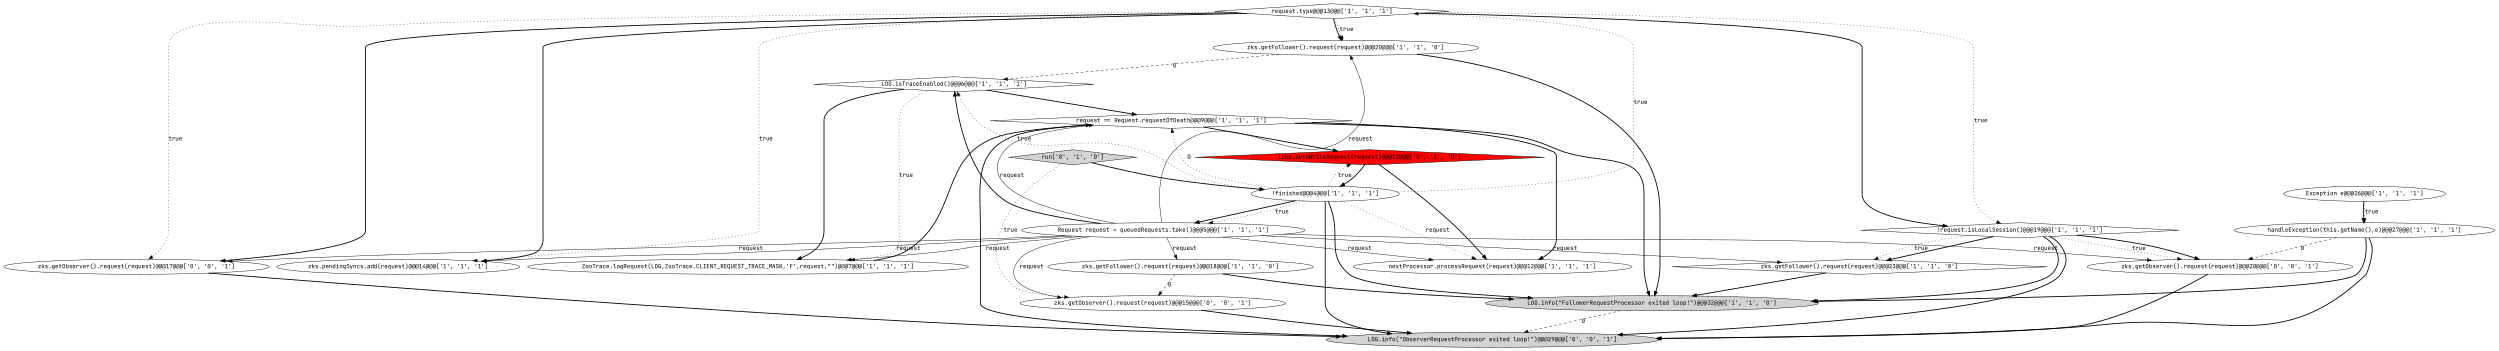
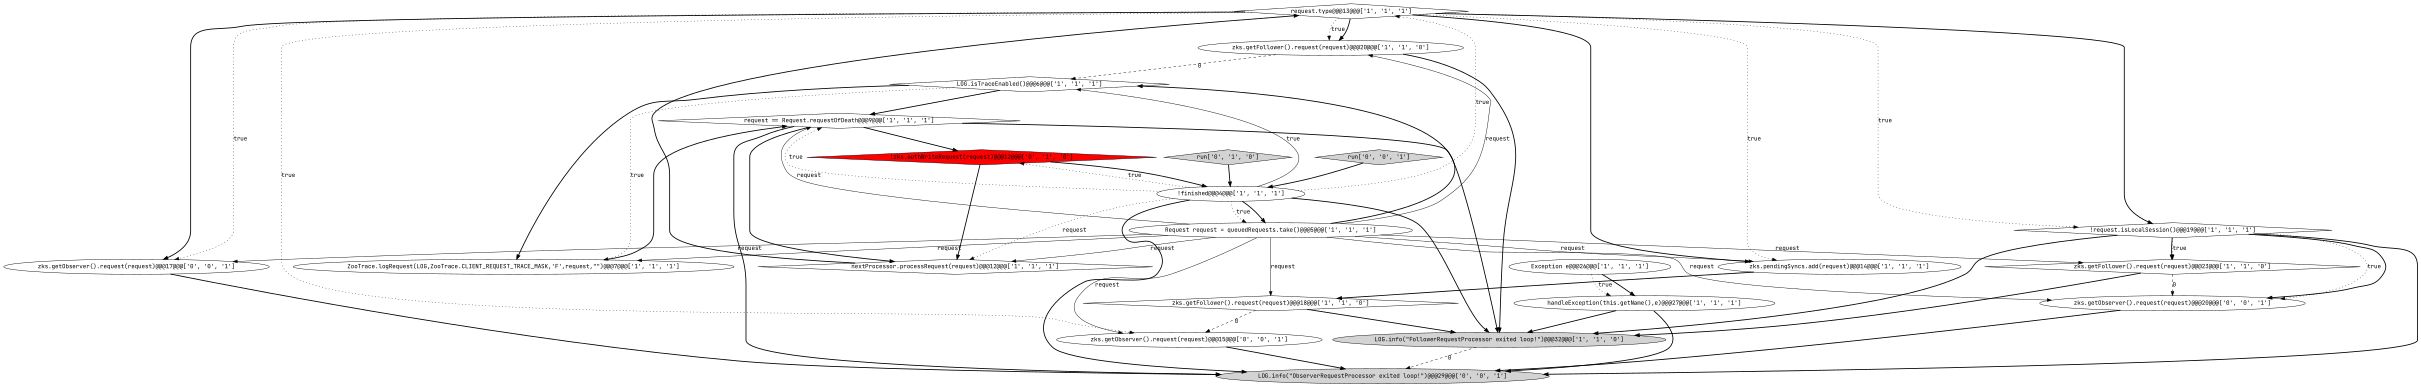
edge "nextProcessor.processRequest(request)@@@12@@@['1', '1', '1']" -> "request.type@@@13@@@['1', '1', '1']": added
edge "!finished@@@4@@@['1', '1', '1']" -> "LOG.isTraceEnabled()@@@6@@@['1', '1', '1']": style dotted -> solid
edge "!finished@@@4@@@['1', '1', '1']" -> "request == Request.requestOfDeath@@@9@@@['1', '1', '1']": label "0" -> "true"
node "run['0', '0', '1']": added
edge "run['0', '1', '0']" -> "zks.getObserver().request(request)@@@15@@@['0', '0', '1']": now "request.type@@@13@@@['1', '1', '1']" -> "zks.getObserver().request(request)@@@15@@@['0', '0', '1']"
edge "handleException(this.getName(),e)@@@27@@@['1', '1', '1']" -> "zks.getObserver().request(request)@@@20@@@['0', '0', '1']": now "zks.getFollower().request(request)@@@23@@@['1', '1', '0']" -> "zks.getObserver().request(request)@@@20@@@['0', '0', '1']"
node "zks.getFollower().request(request)@@@18@@@['1', '1', '0']": shape ellipse -> diamond
node "nextProcessor.processRequest(request)@@@12@@@['1', '1', '1']": shape ellipse -> diamond
edge "zks.pendingSyncs.add(request)@@@14@@@['1', '1', '1']" -> "zks.getFollower().request(request)@@@18@@@['1', '1', '0']": added
